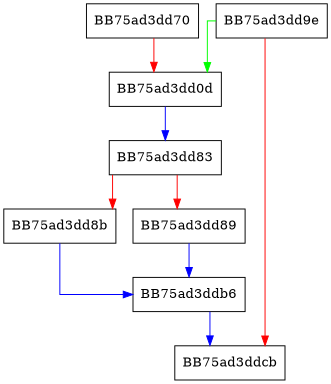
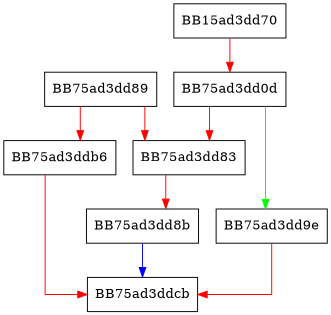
node "BB75ad3dd70": label "BB75ad3dd70" -> "BB15ad3dd70"
edge "BB75ad3dd9e" -> "BB75ad3dd0d": reversed
edge "BB75ad3dd0d" -> "BB75ad3dd83": color blue -> red
edge "BB75ad3dd83" -> "BB75ad3dd89": reversed
edge "BB75ad3dd89" -> "BB75ad3ddb6": color blue -> red
edge "BB75ad3dd8b" -> "BB75ad3ddb6": now "BB75ad3dd8b" -> "BB75ad3ddcb"
edge "BB75ad3ddb6" -> "BB75ad3ddcb": color blue -> red
